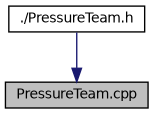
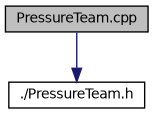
edge "./PressureTeam.h" -> "PressureTeam.cpp": reversed
